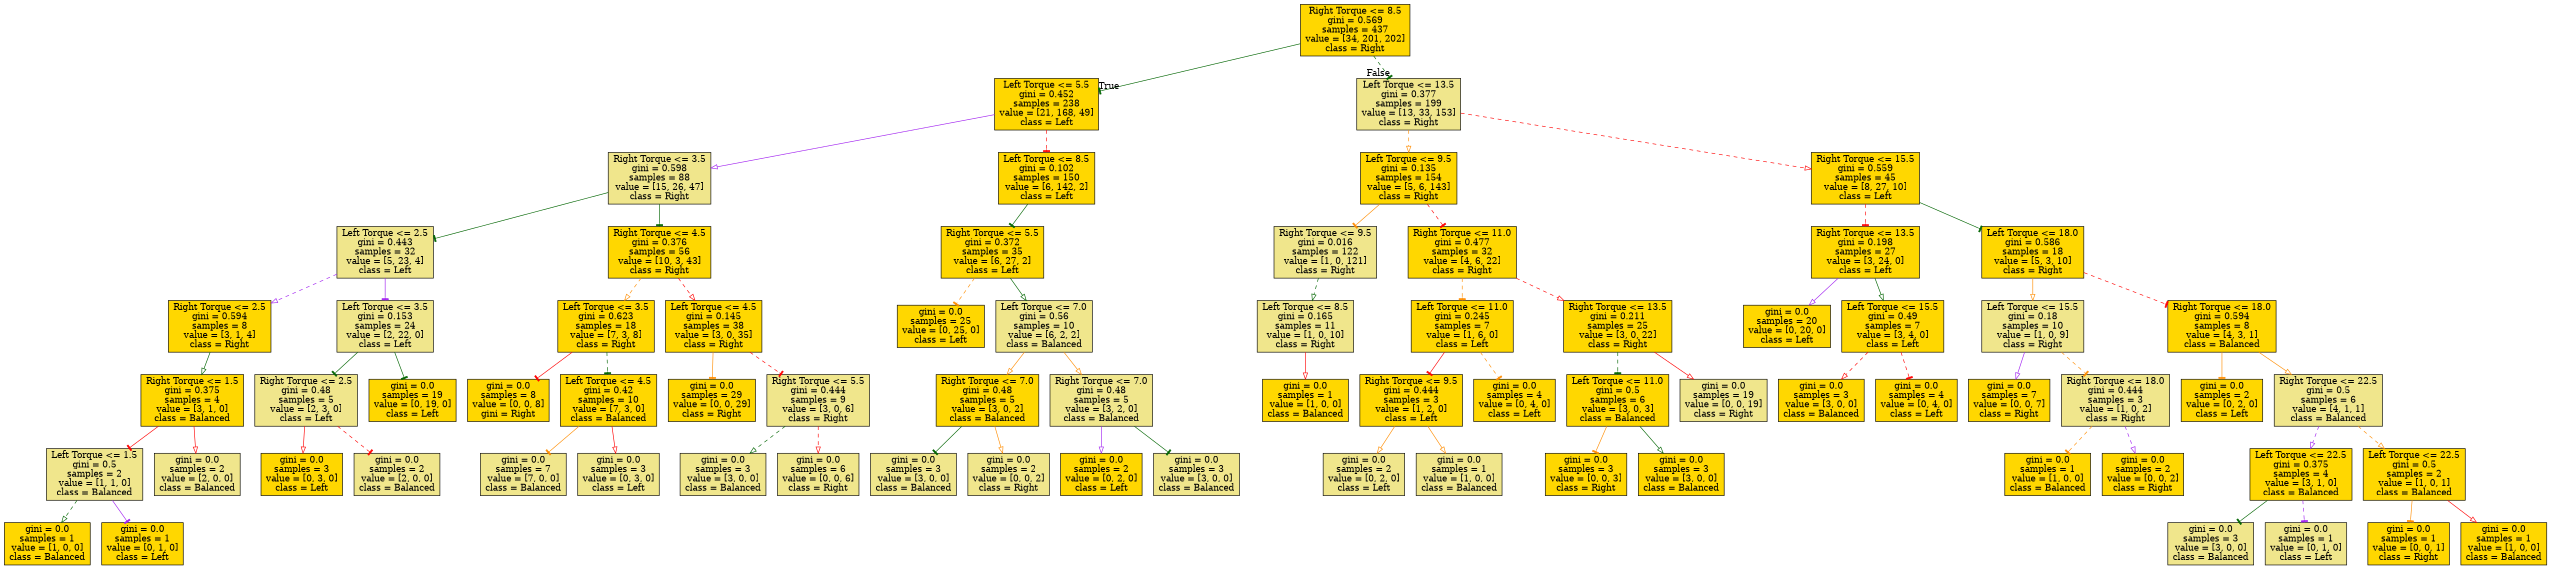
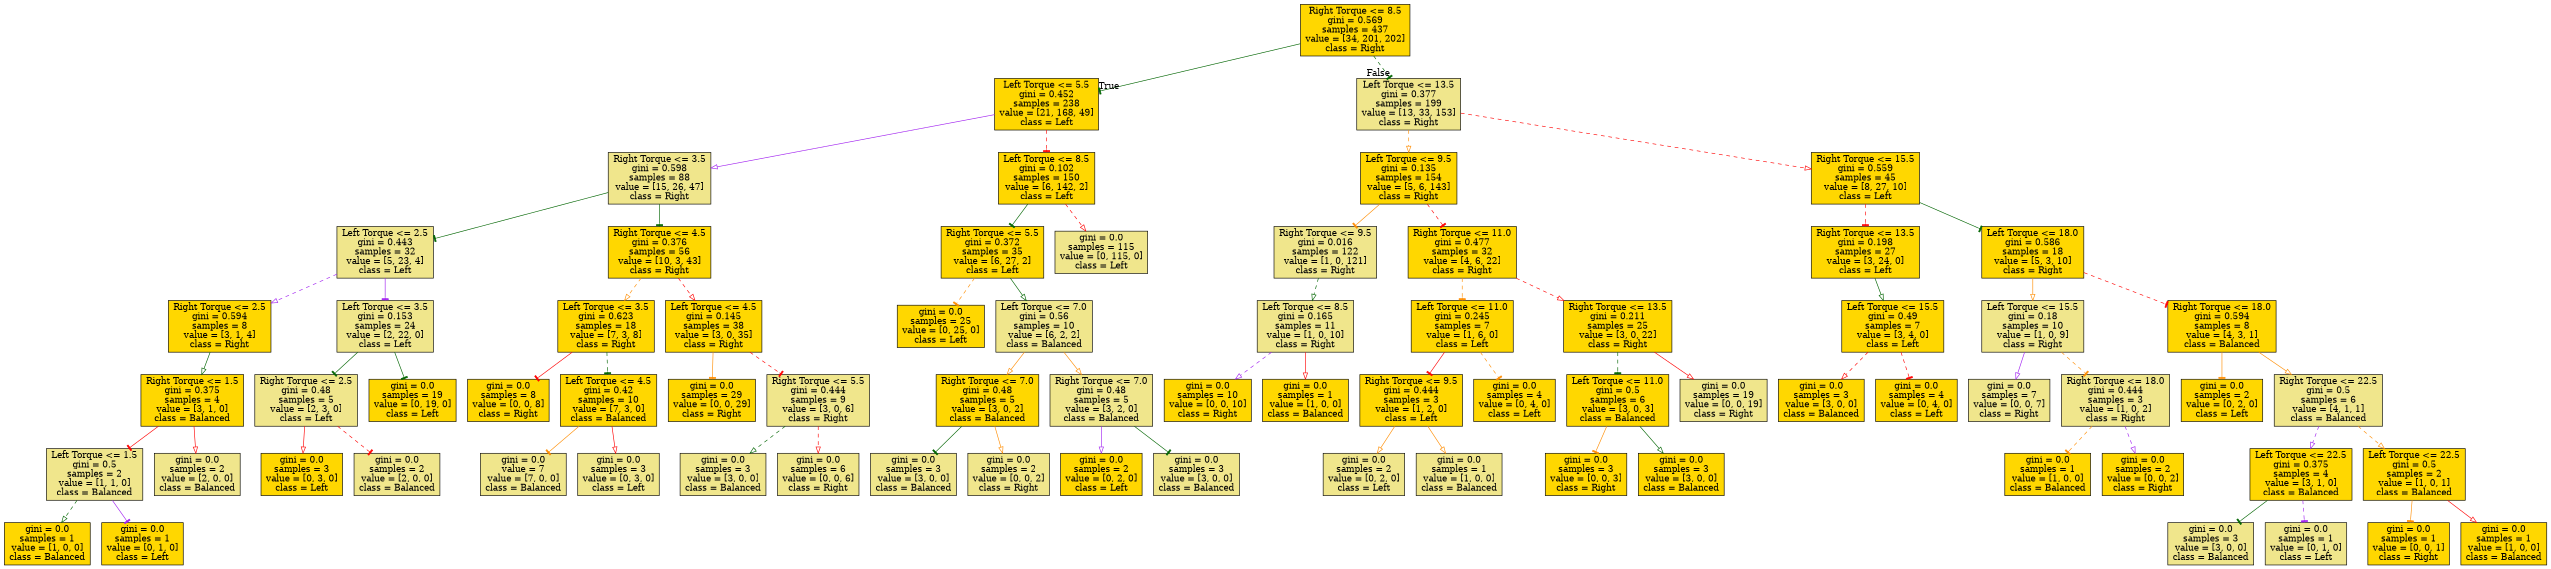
node "gini = 0.0 samples = 115 value = [0, 115, 0] class = Left": added
node "gini = 0.0 samples = 20 value = [0, 20, 0] class = Left": removed
node "gini = 0.0 samples = 8 value = [0, 0, 8] gini = Right": label "gini = 0.0 samples = 8 value = [0, 0, 8] gini = Right" -> "gini = 0.0 samples = 8 value = [0, 0, 8] class = Right"
node "gini = 0.0 samples = 10 value = [0, 0, 10] class = Right": added
node "gini = 0.0 samples = 7 value = [0, 0, 7] class = Right": fillcolor gold -> khaki
node "gini = 0.0 samples = 7 value = [7, 0, 0] class = Balanced": label "gini = 0.0 samples = 7 value = [7, 0, 0] class = Balanced" -> "gini = 0.0 value = 7 value = [7, 0, 0] class = Balanced"
